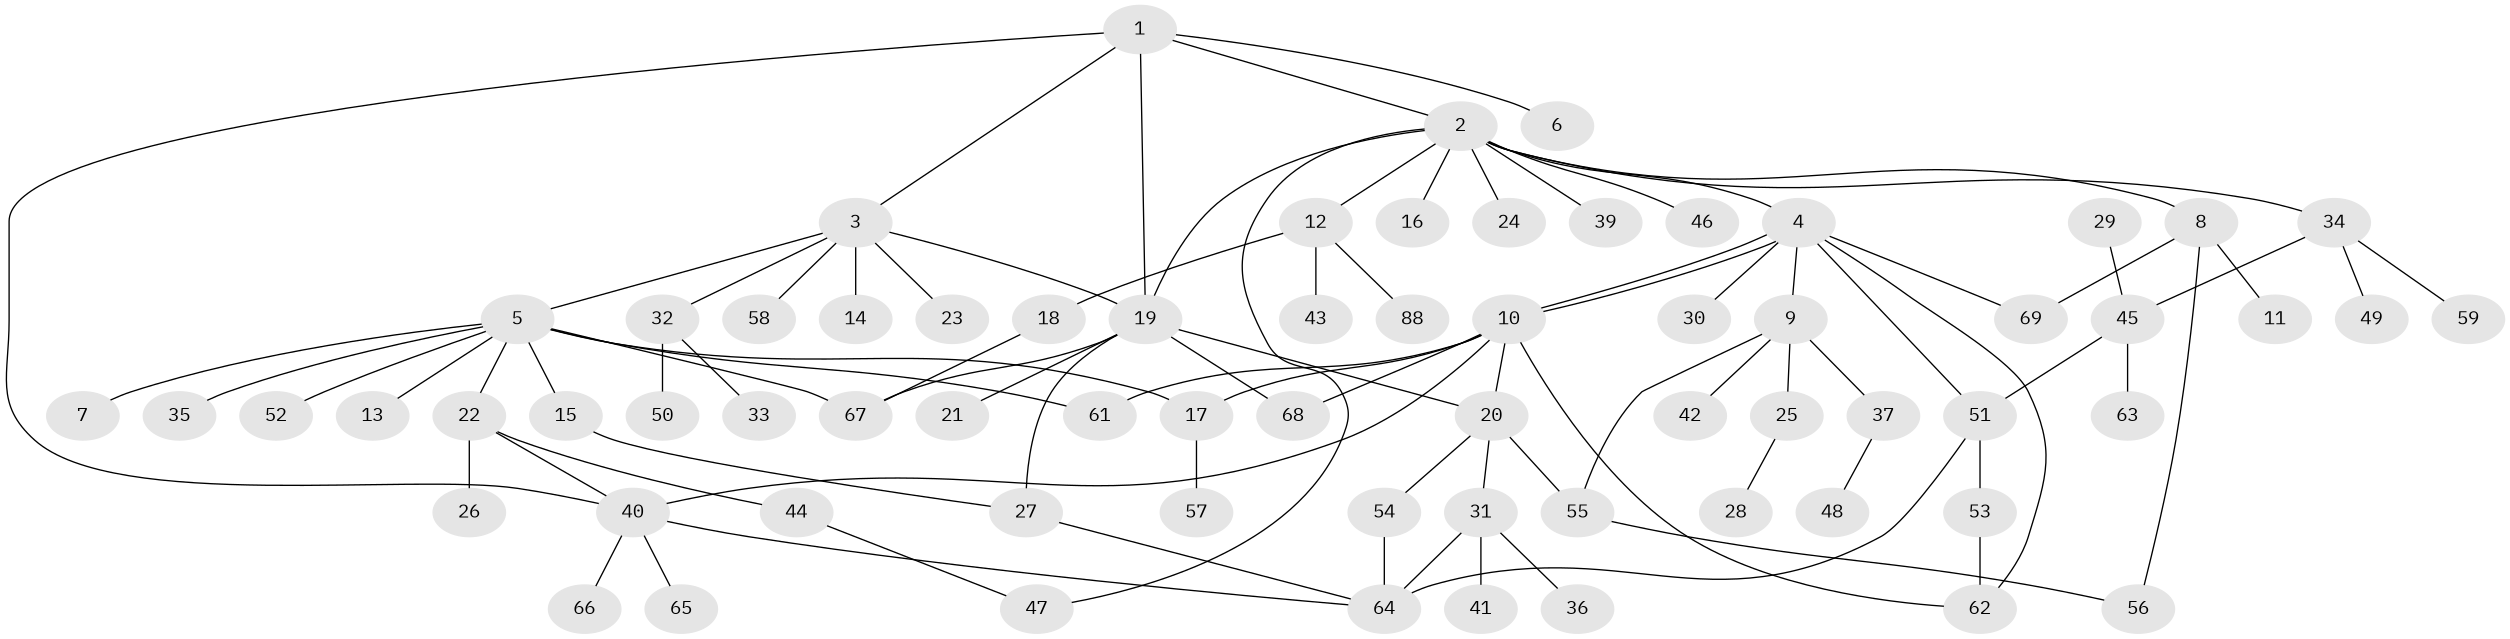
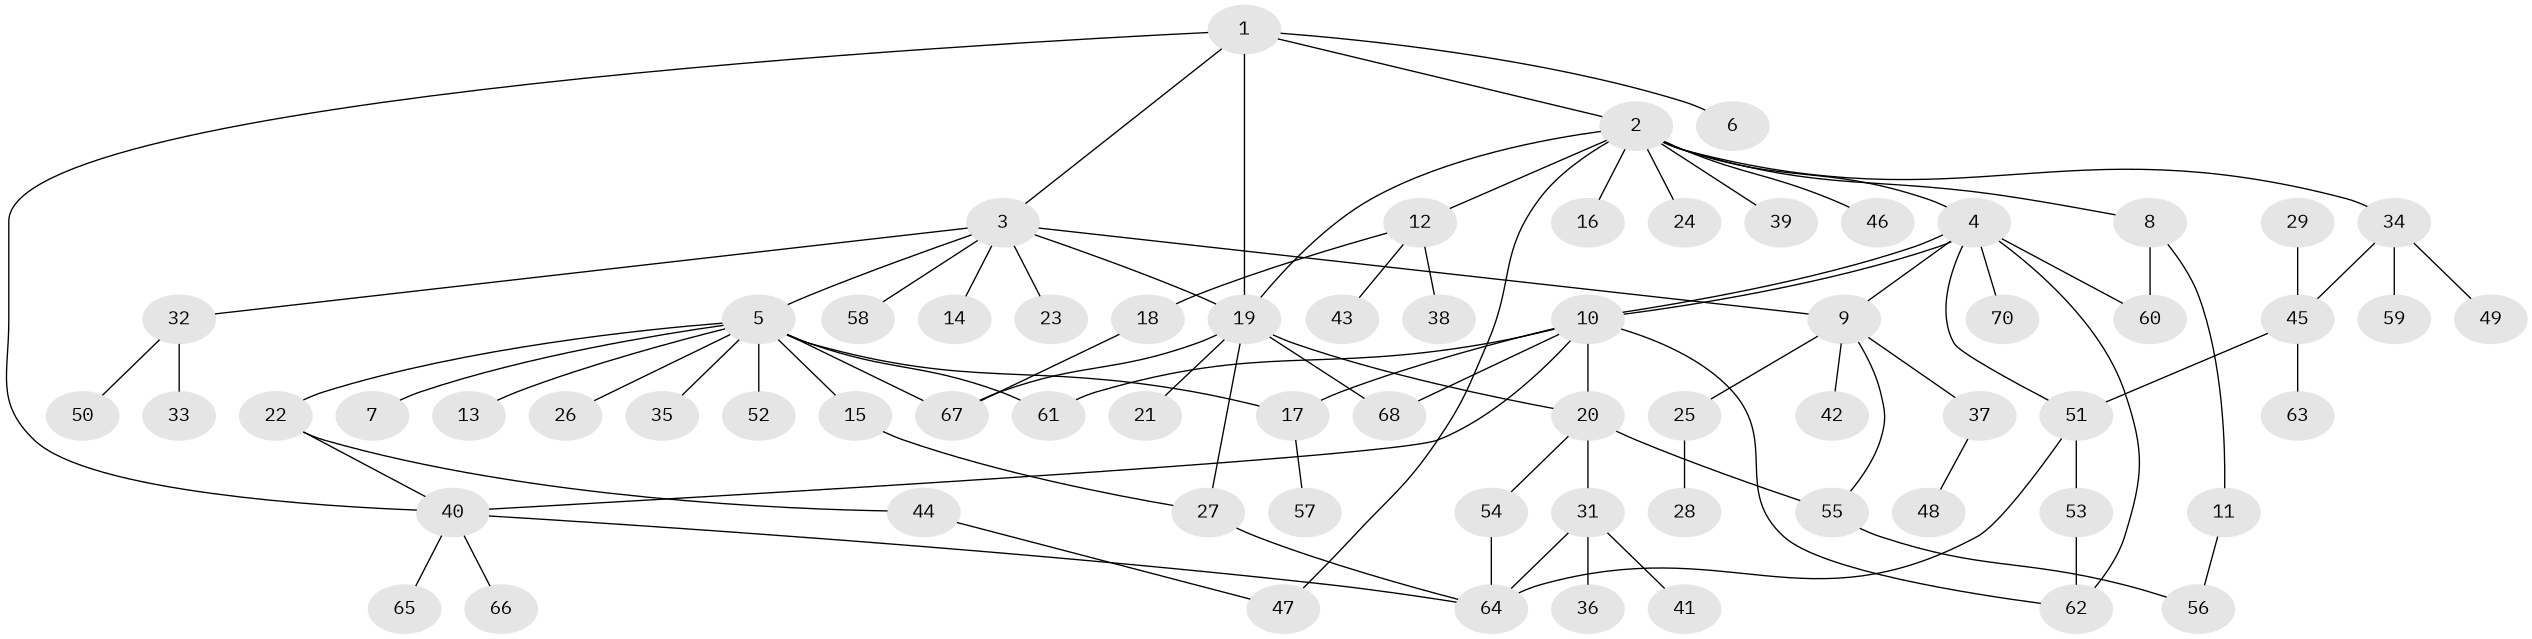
edge "3" -- "9": added
node "88": label "88" -> "38"
node "30": label "30" -> "70"
node "69": label "69" -> "60"
edge "8" -- "56": now "11" -- "56"
edge "22" -- "26": now "5" -- "26"
